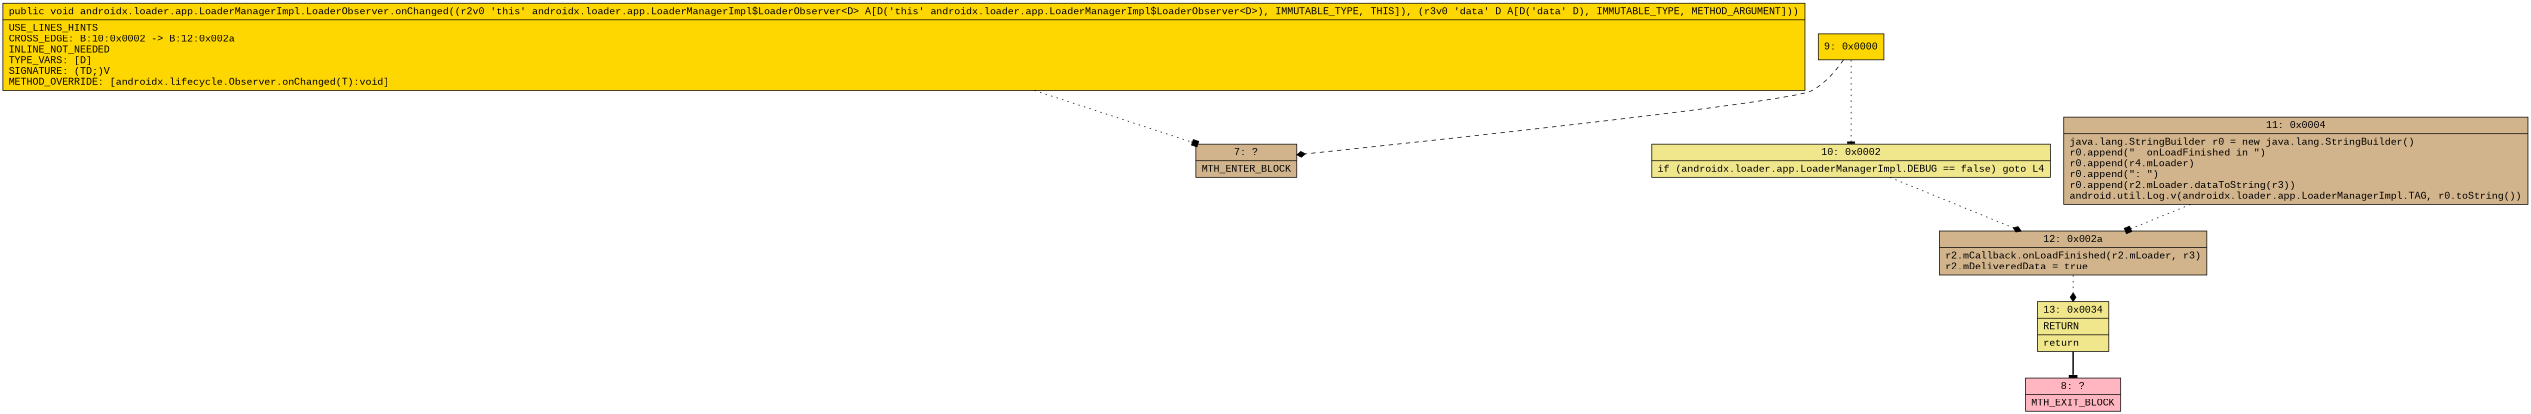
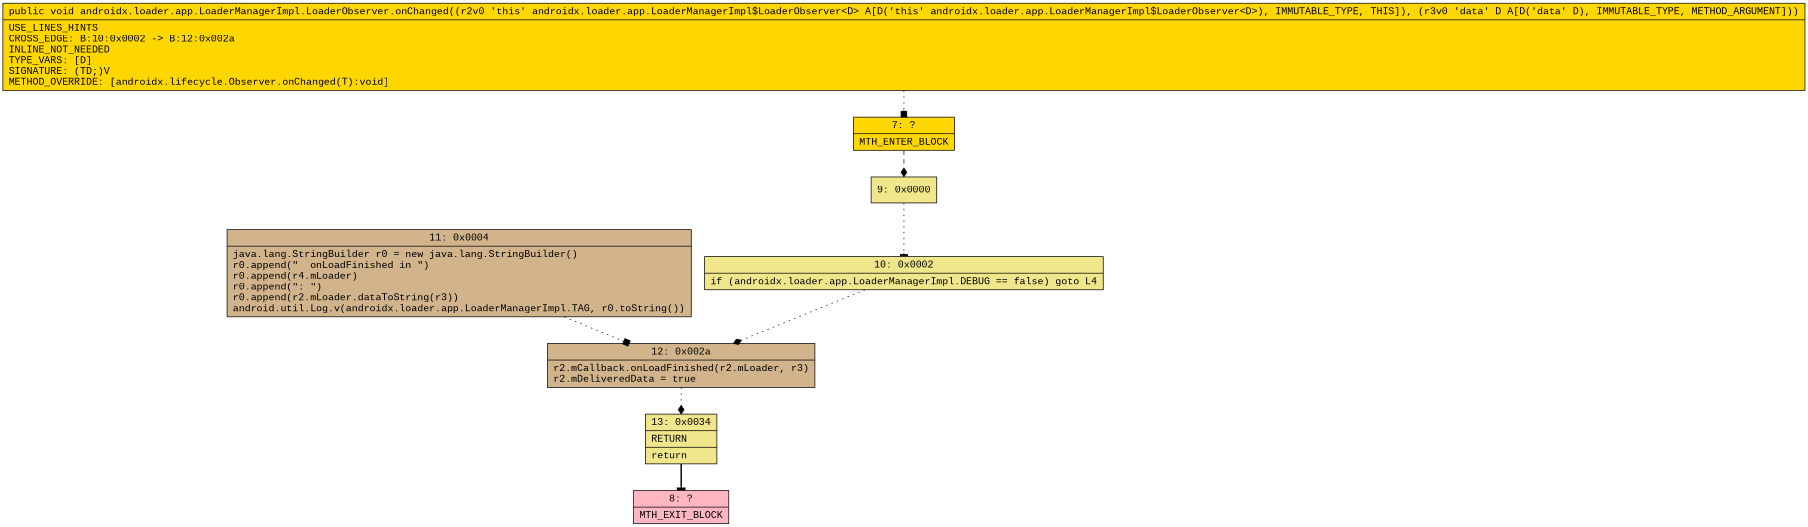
node "9: 0x0000": fillcolor gold -> khaki
edge "9: 0x0000" -> "7: ?": reversed
node "7: ?": fillcolor tan -> gold
